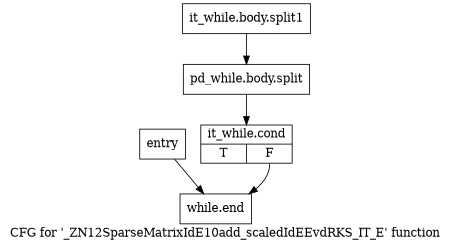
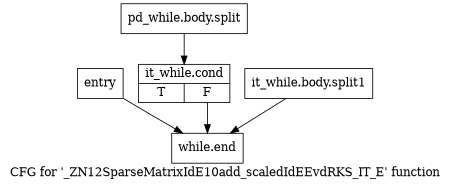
edge "it_while.body.split1" -> "pd_while.body.split": now "it_while.body.split1" -> "while.end"
